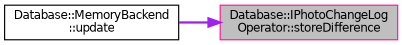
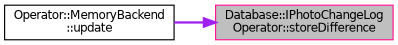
node "Database::MemoryBackend ::update": label "Database::MemoryBackend ::update" -> "Operator::MemoryBackend ::update"
